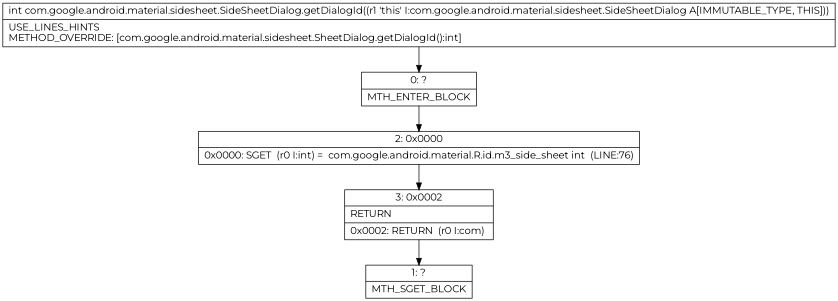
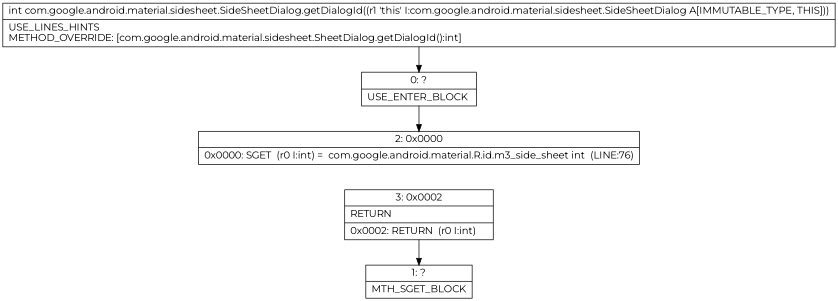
node "0: ?": text "MTH_ENTER_BLOCK" -> "USE_ENTER_BLOCK"
edge "2: 0x0000" -> "3: 0x0002": removed
node "3: 0x0002": text "0x0002: RETURN  (r0 I:com)" -> "0x0002: RETURN  (r0 I:int)"
